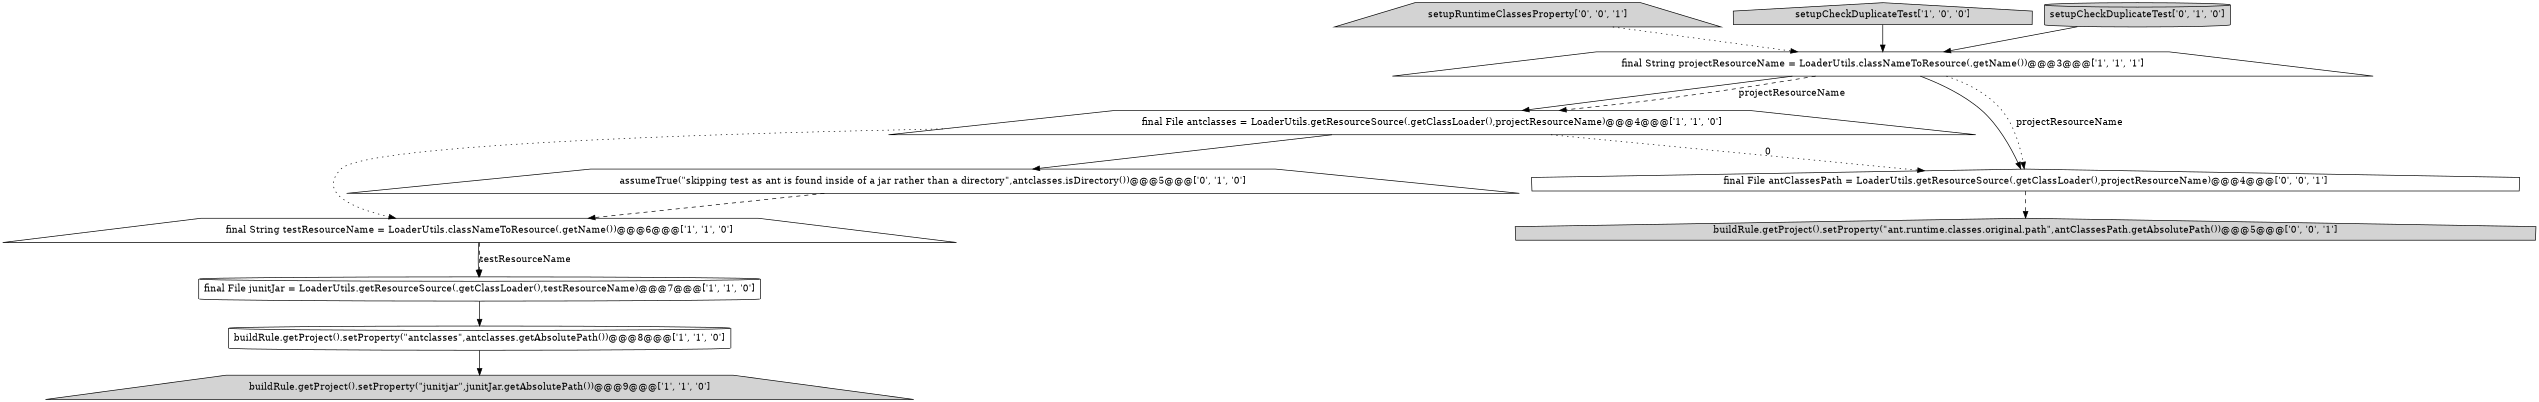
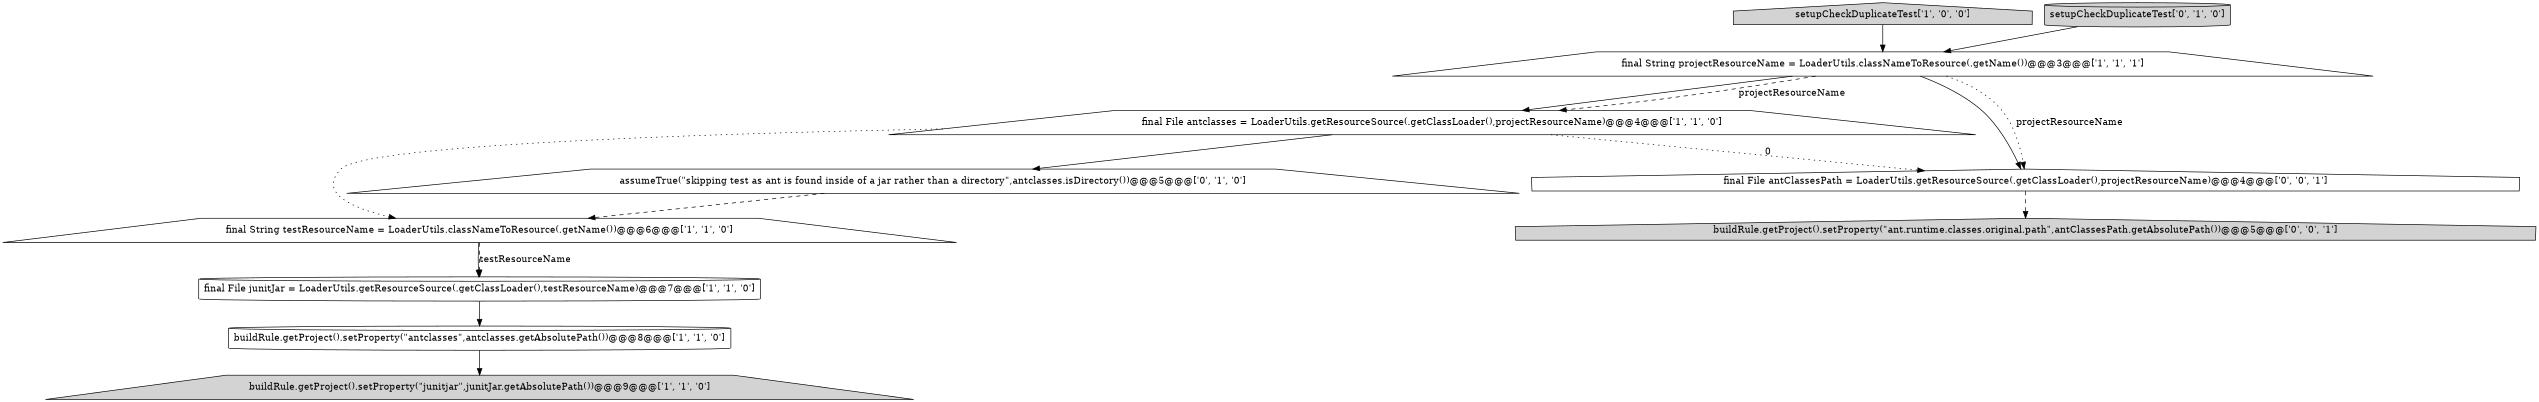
node "setupRuntimeClassesProperty['0', '0', '1']": removed
